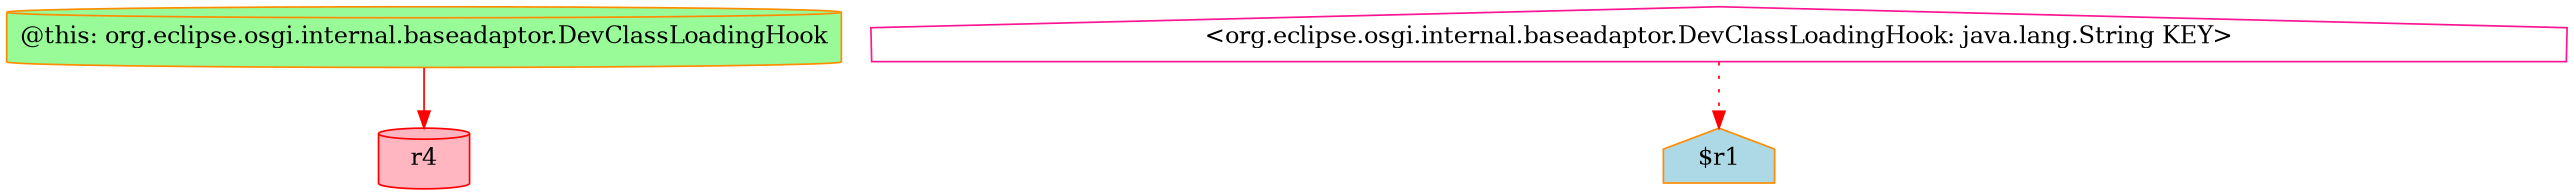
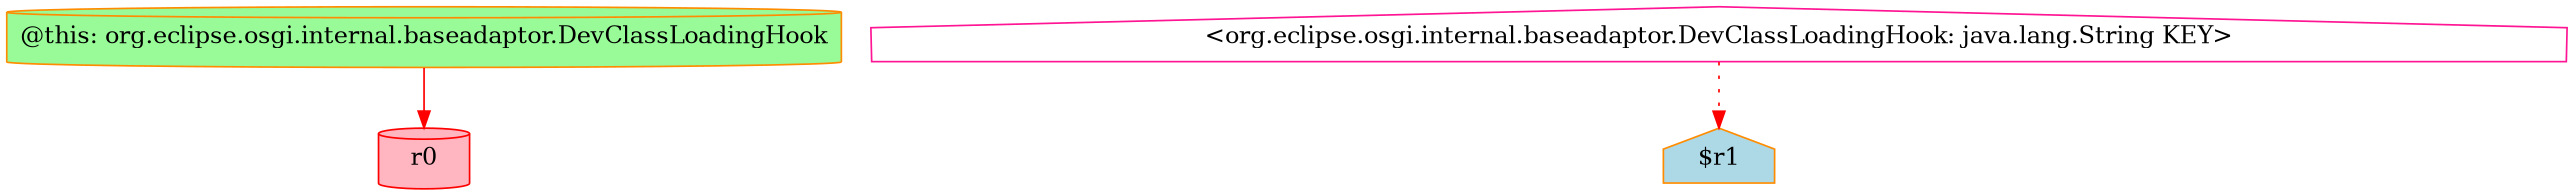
node "r4": label "r4" -> "r0"
